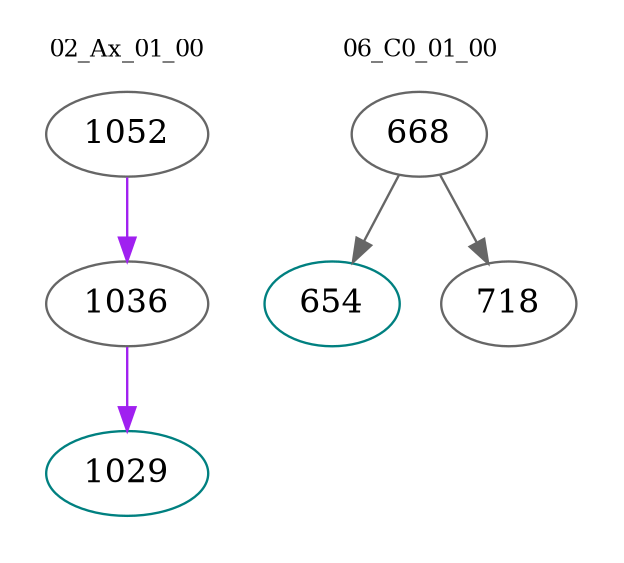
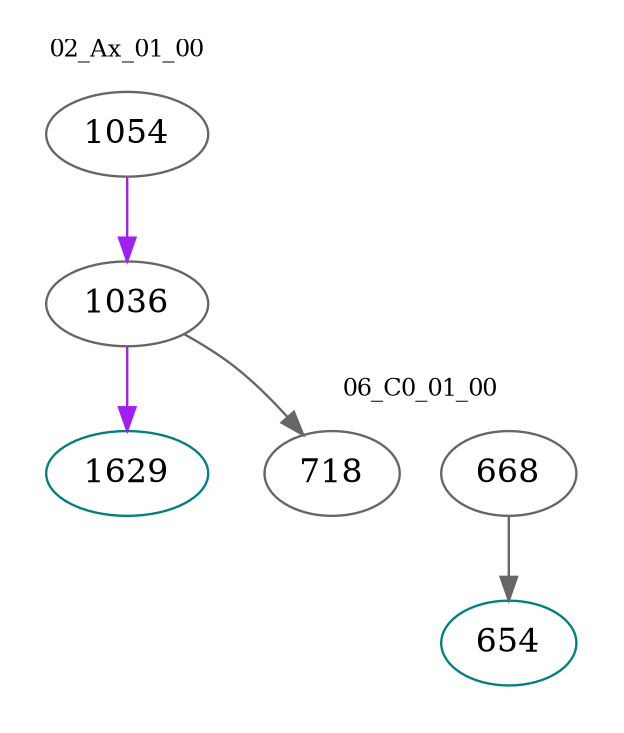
node "1052": label "1052" -> "1054"
edge "668" -> "718": now "1036" -> "718"
node "1029": label "1029" -> "1629"
